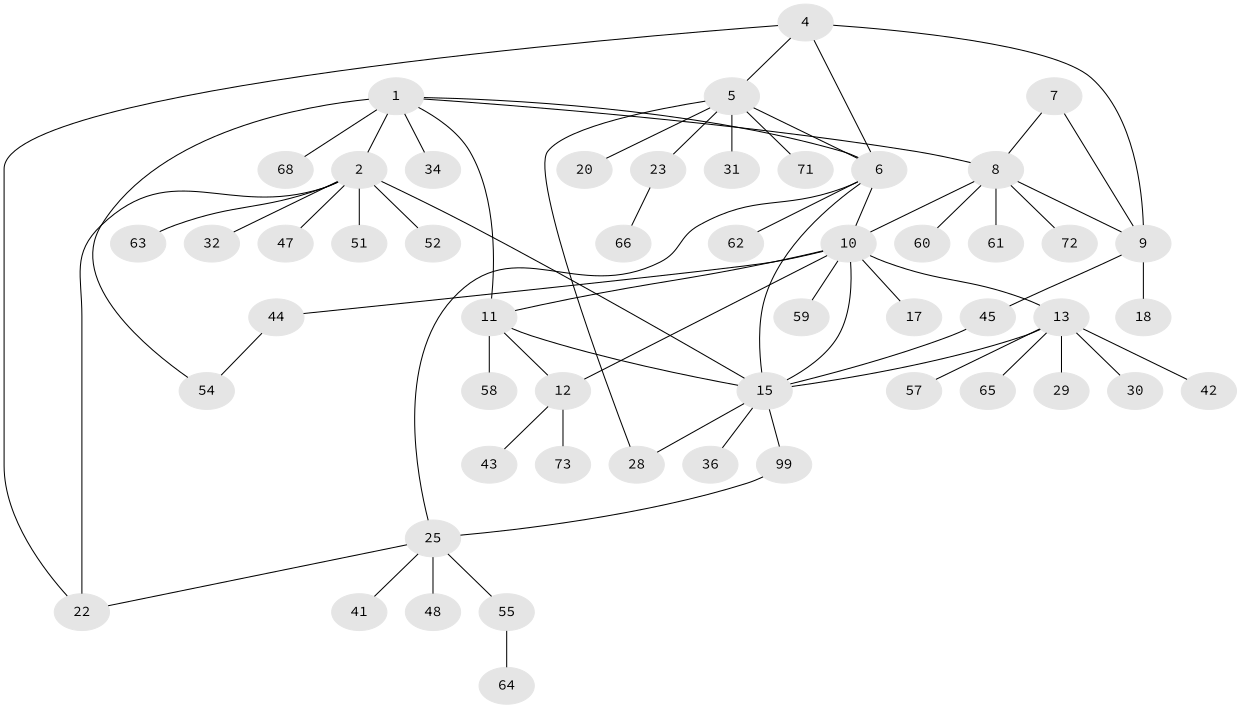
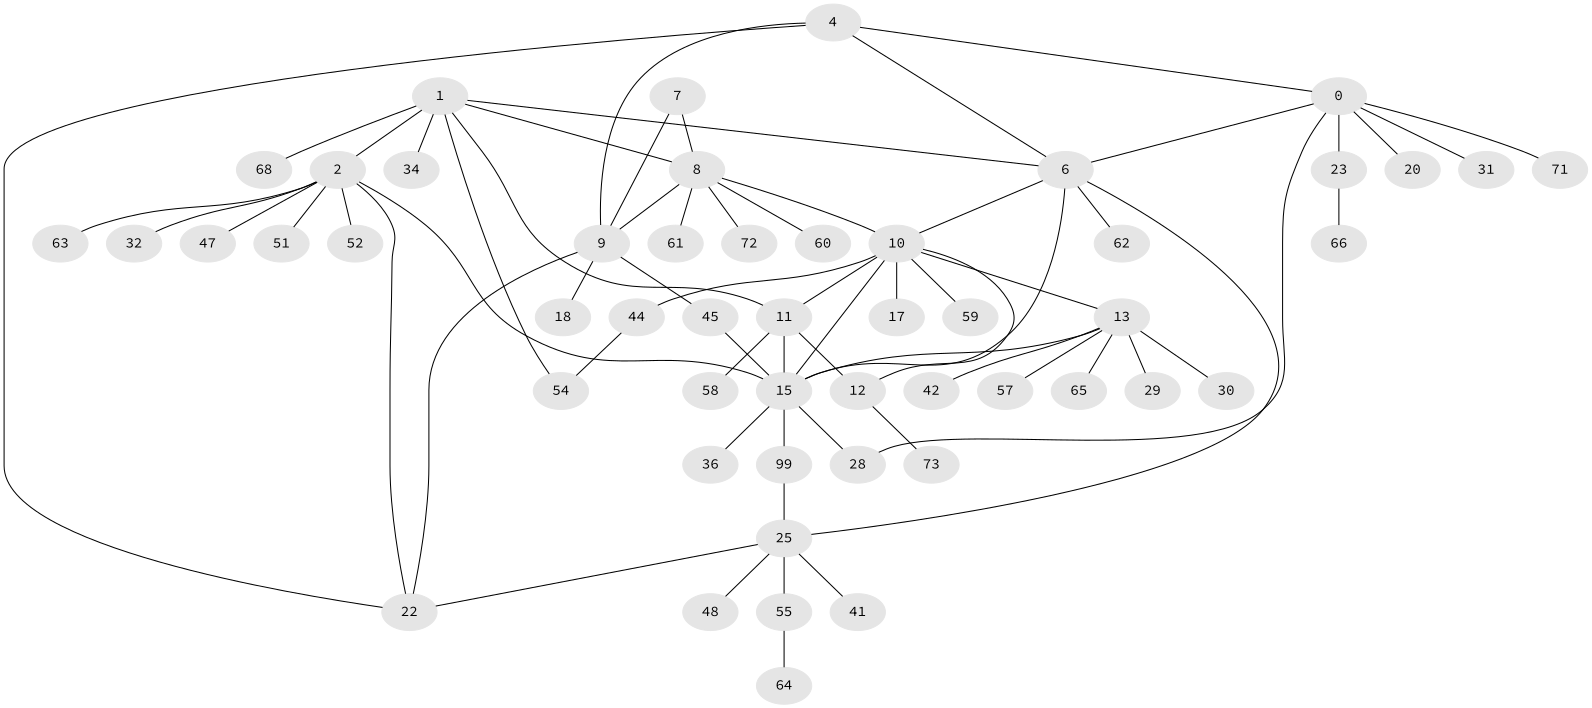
node "5": label "5" -> "0"
edge "9" -- "22": added
node "43": removed
